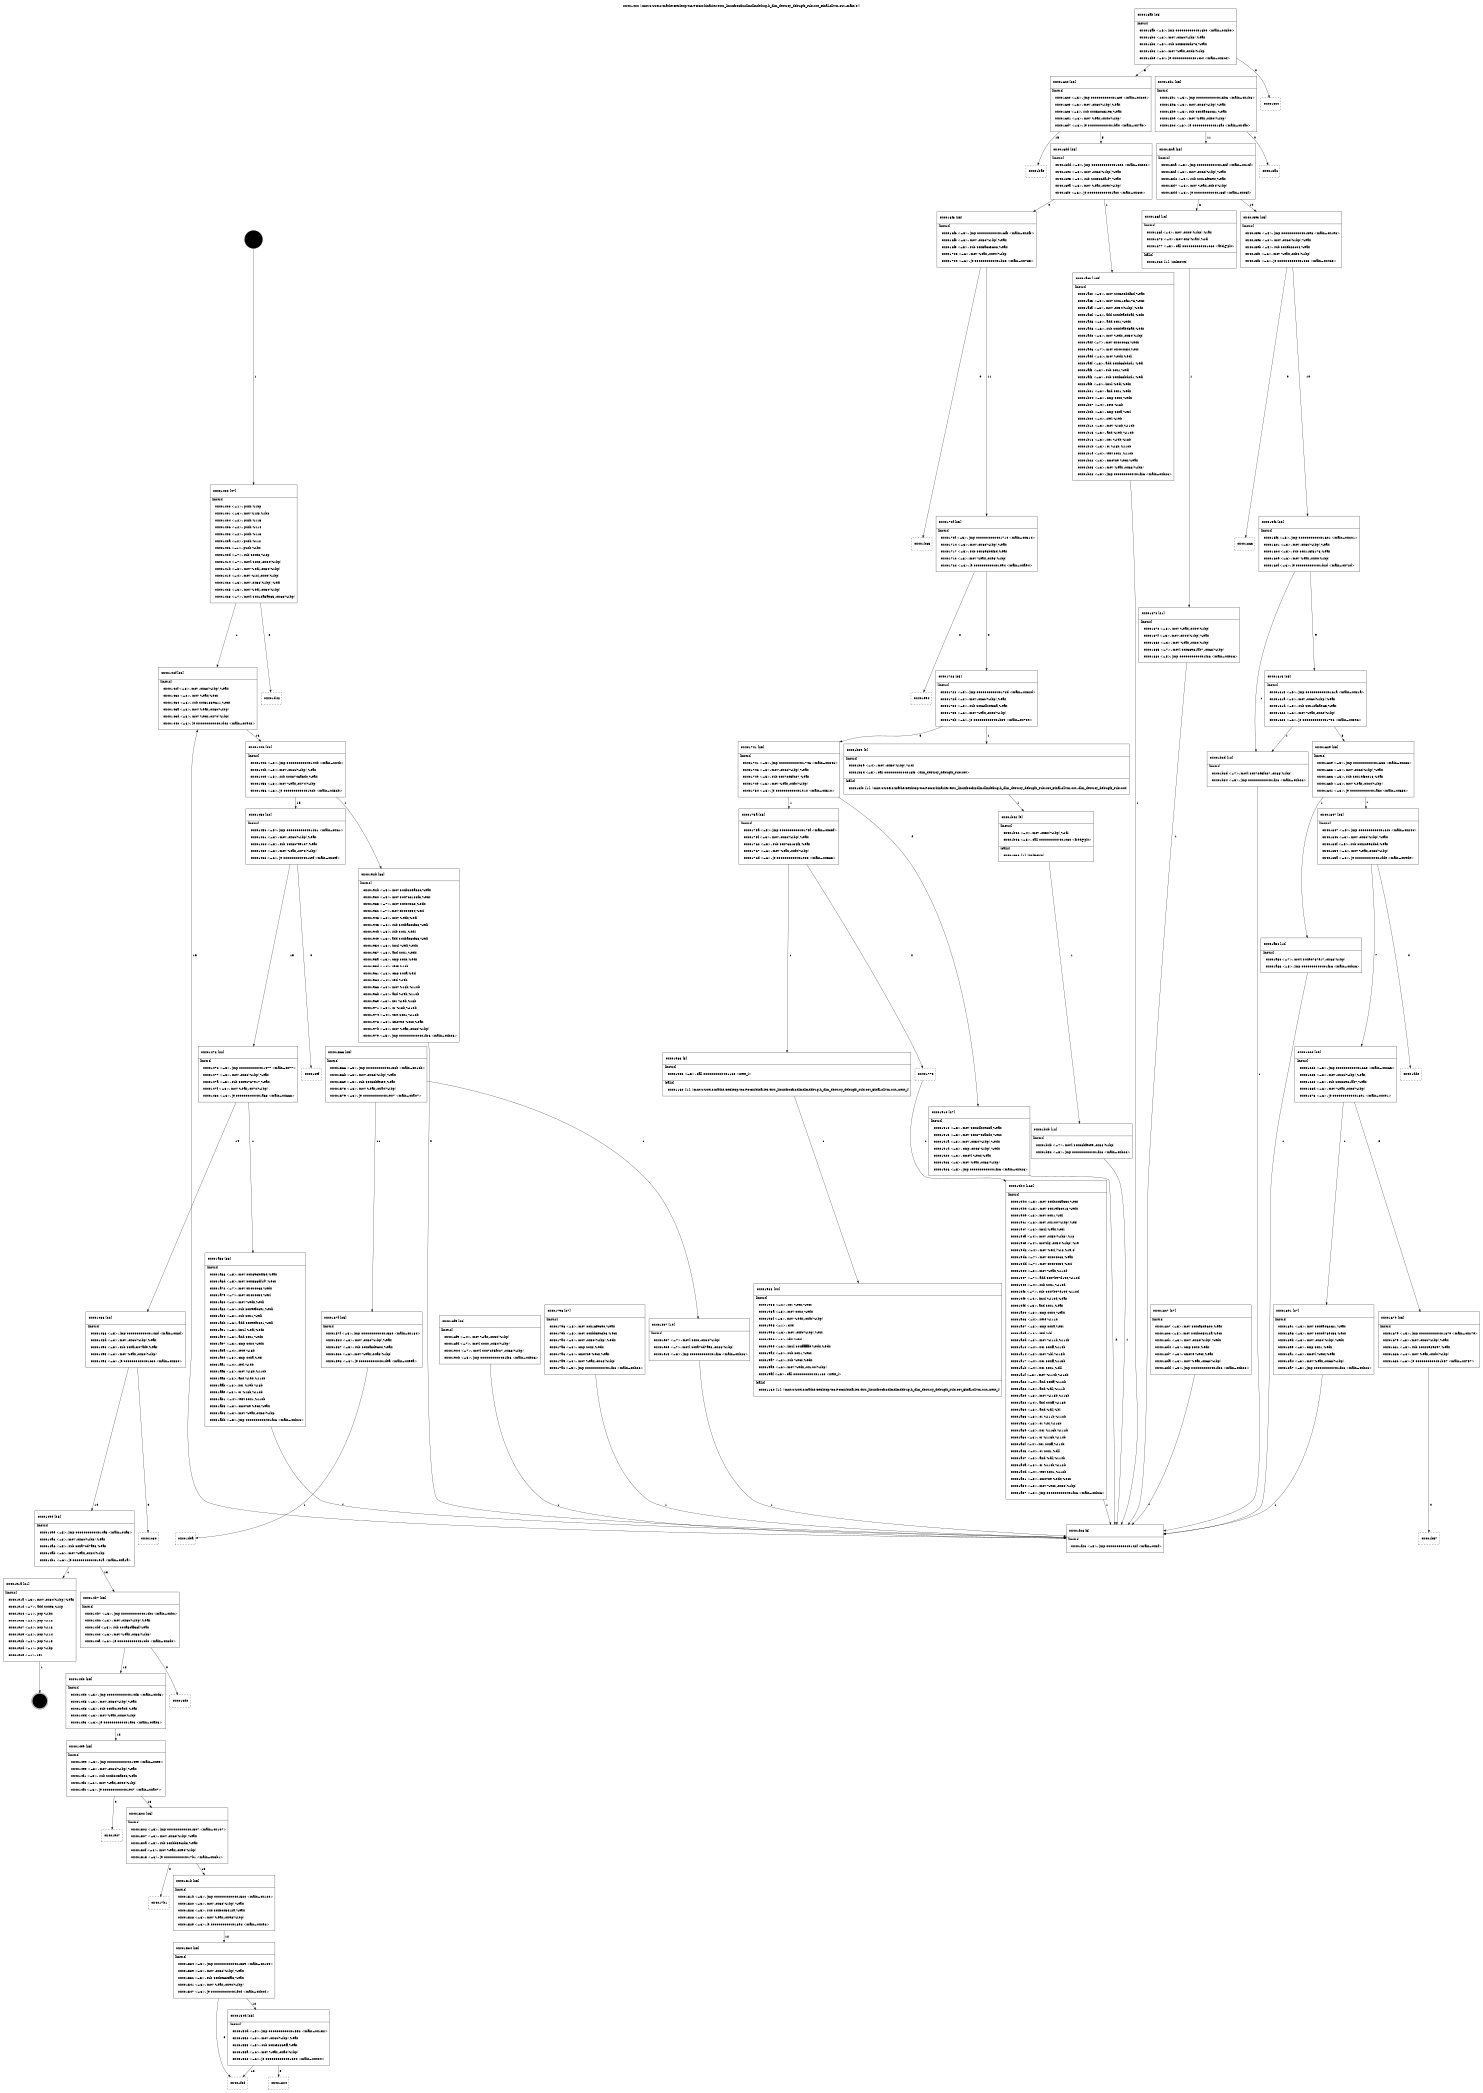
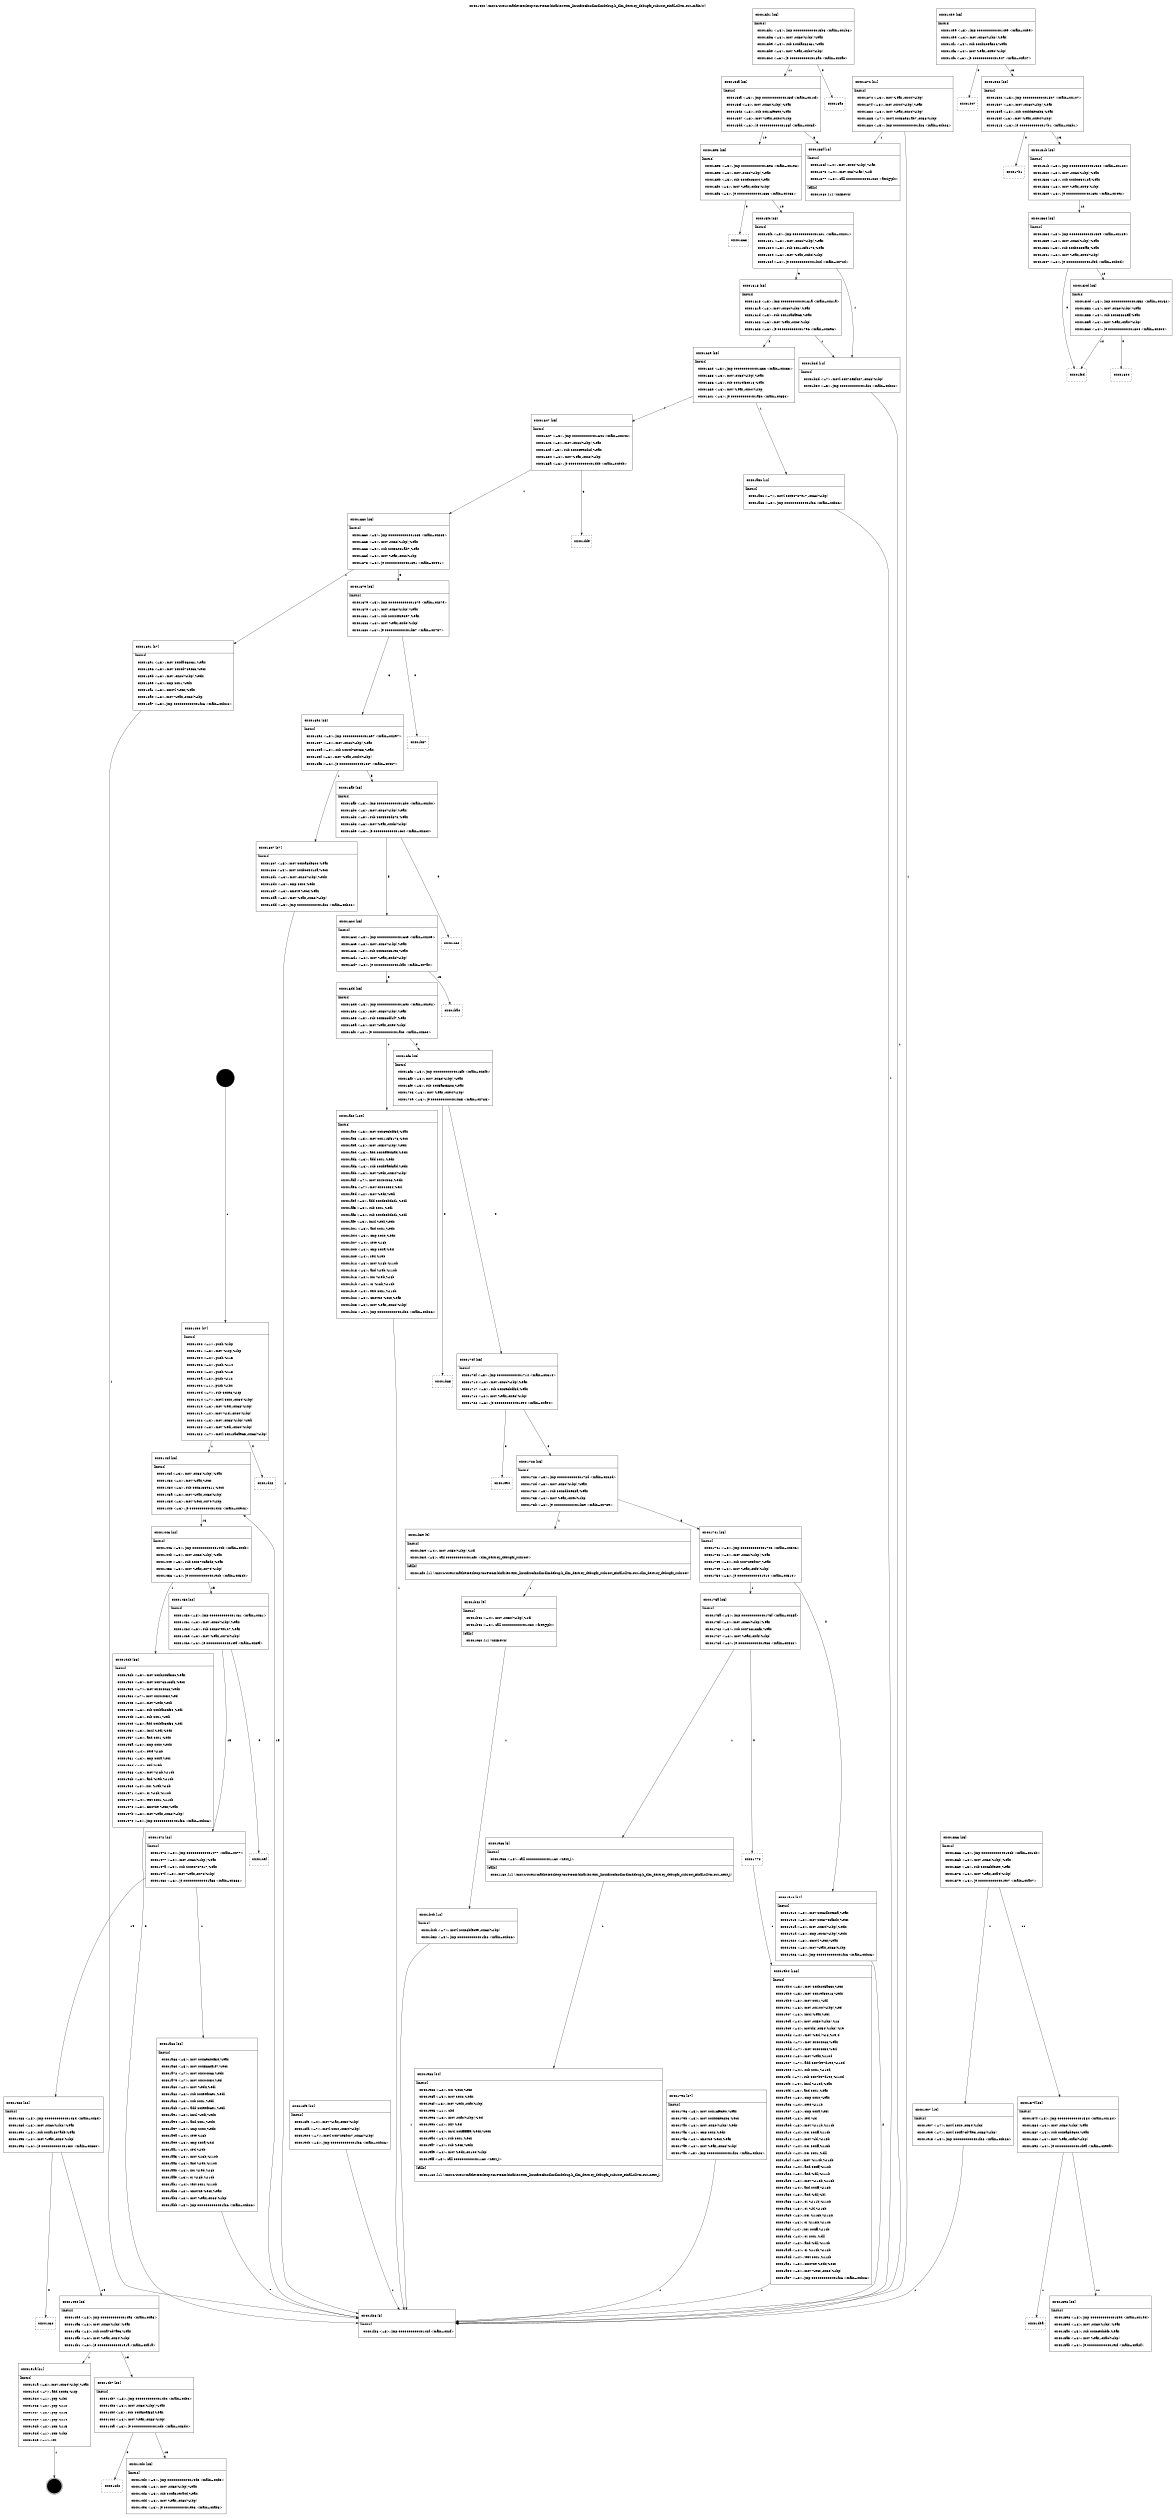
edge "0x4016f6 [25]" -> "0x40170f [25]": label " 11" -> " 4"
edge "0x40186f [13]" -> "0x40187c [21]": reversed
node "0x401692 [25]": added
edge "0x4018c7 [27]" -> "0x401f26 [5]": label " 7" -> " 1"
edge "0x4014d0 [25]" -> "0x4014e9 [25]": removed, label "13"
node "0x401598 [25]": added
